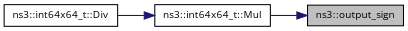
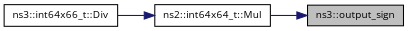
node "ns3::int64x64_t::Div": label "ns3::int64x64_t::Div" -> "ns3::int64x66_t::Div"
node "ns3::int64x64_t::Mul": label "ns3::int64x64_t::Mul" -> "ns2::int64x64_t::Mul"
